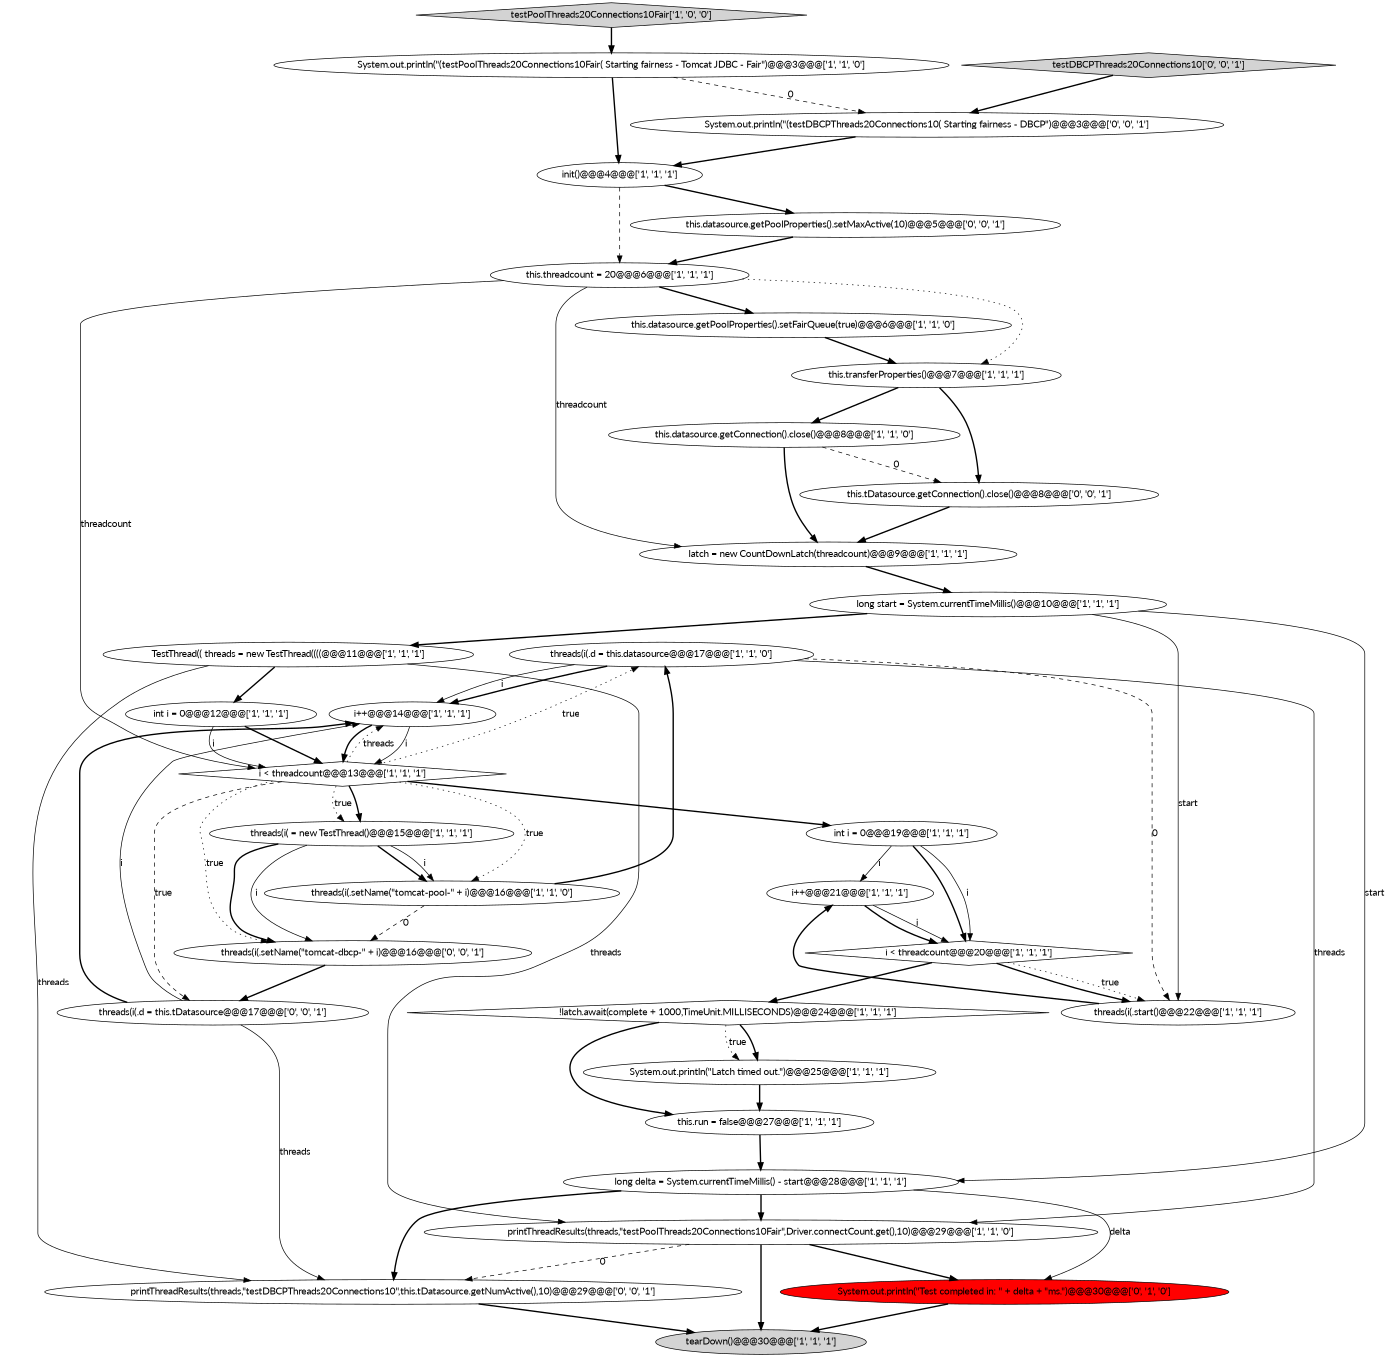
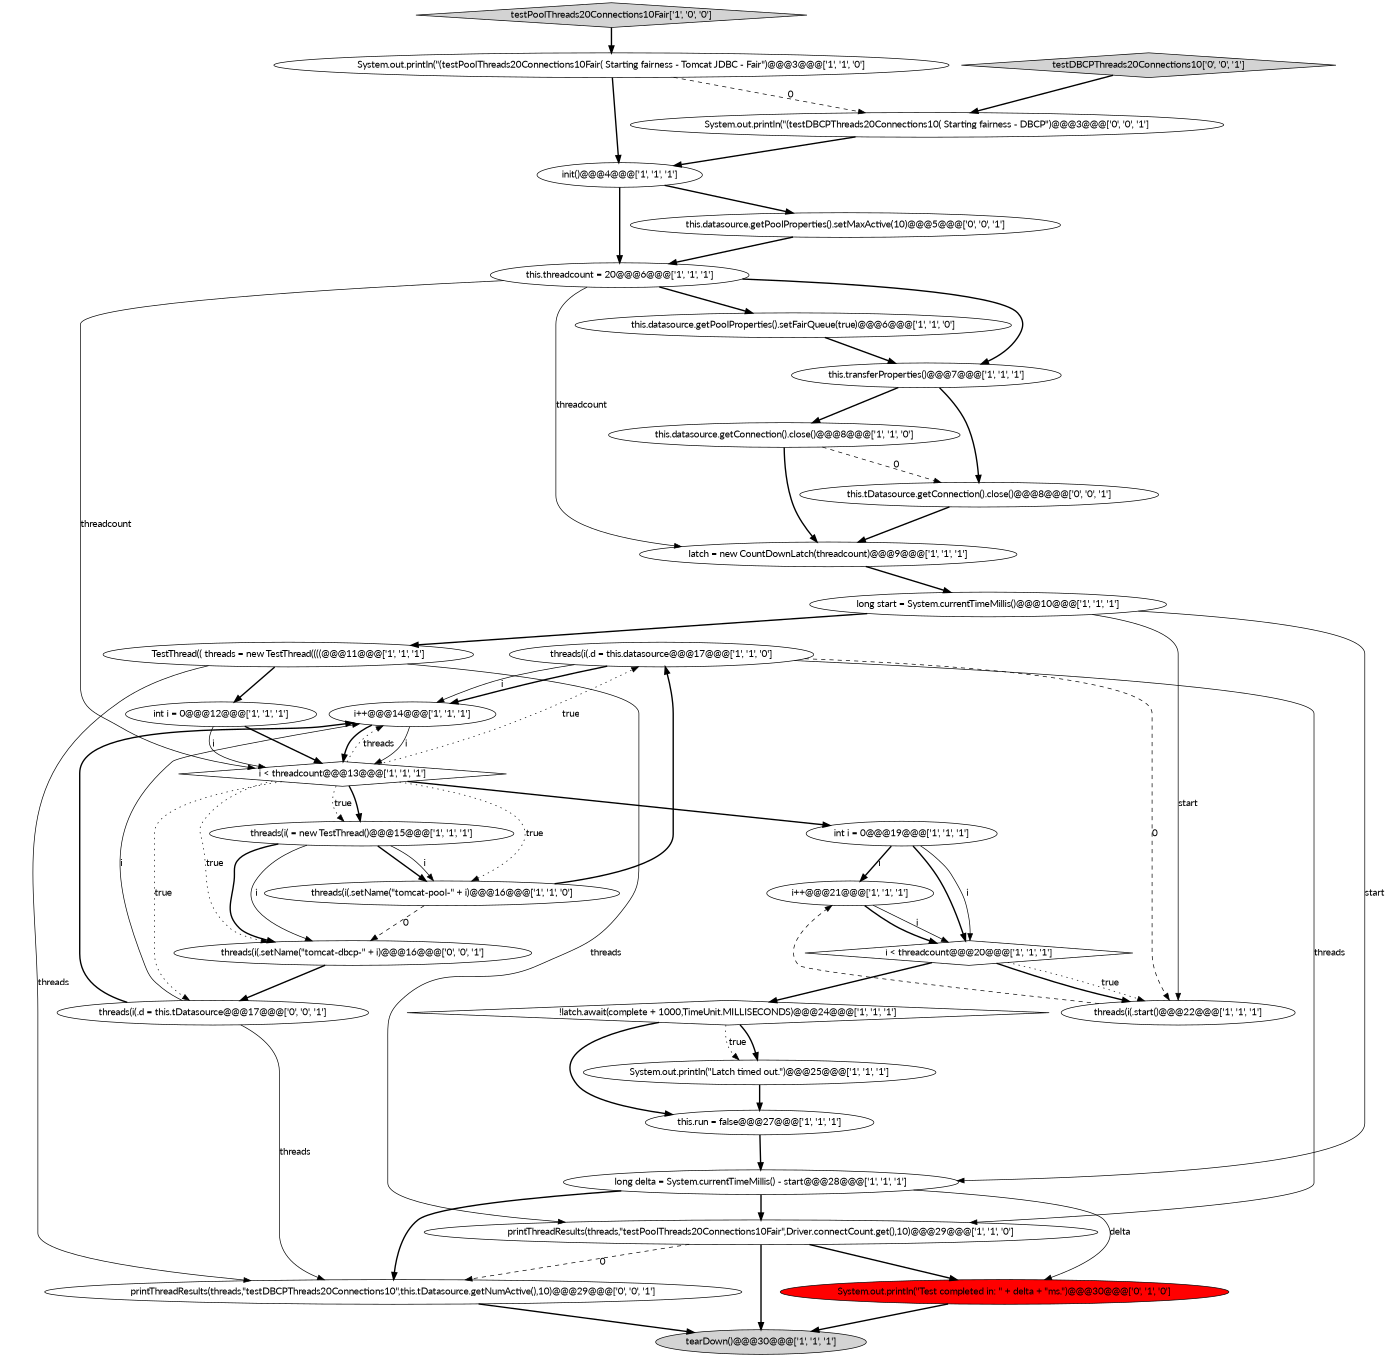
edge "init()@@@4@@@['1', '1', '1']" -> "this.threadcount = 20@@@6@@@['1', '1', '1']": style dashed -> bold
edge "this.threadcount = 20@@@6@@@['1', '1', '1']" -> "this.transferProperties()@@@7@@@['1', '1', '1']": style dotted -> bold
edge "i < threadcount@@@13@@@['1', '1', '1']" -> "threads(i(.d = this.tDatasource@@@17@@@['0', '0', '1']": style dashed -> dotted
edge "int i = 0@@@19@@@['1', '1', '1']" -> "i++@@@21@@@['1', '1', '1']": style solid -> bold
edge "threads(i(.start()@@@22@@@['1', '1', '1']" -> "i++@@@21@@@['1', '1', '1']": style bold -> dashed
